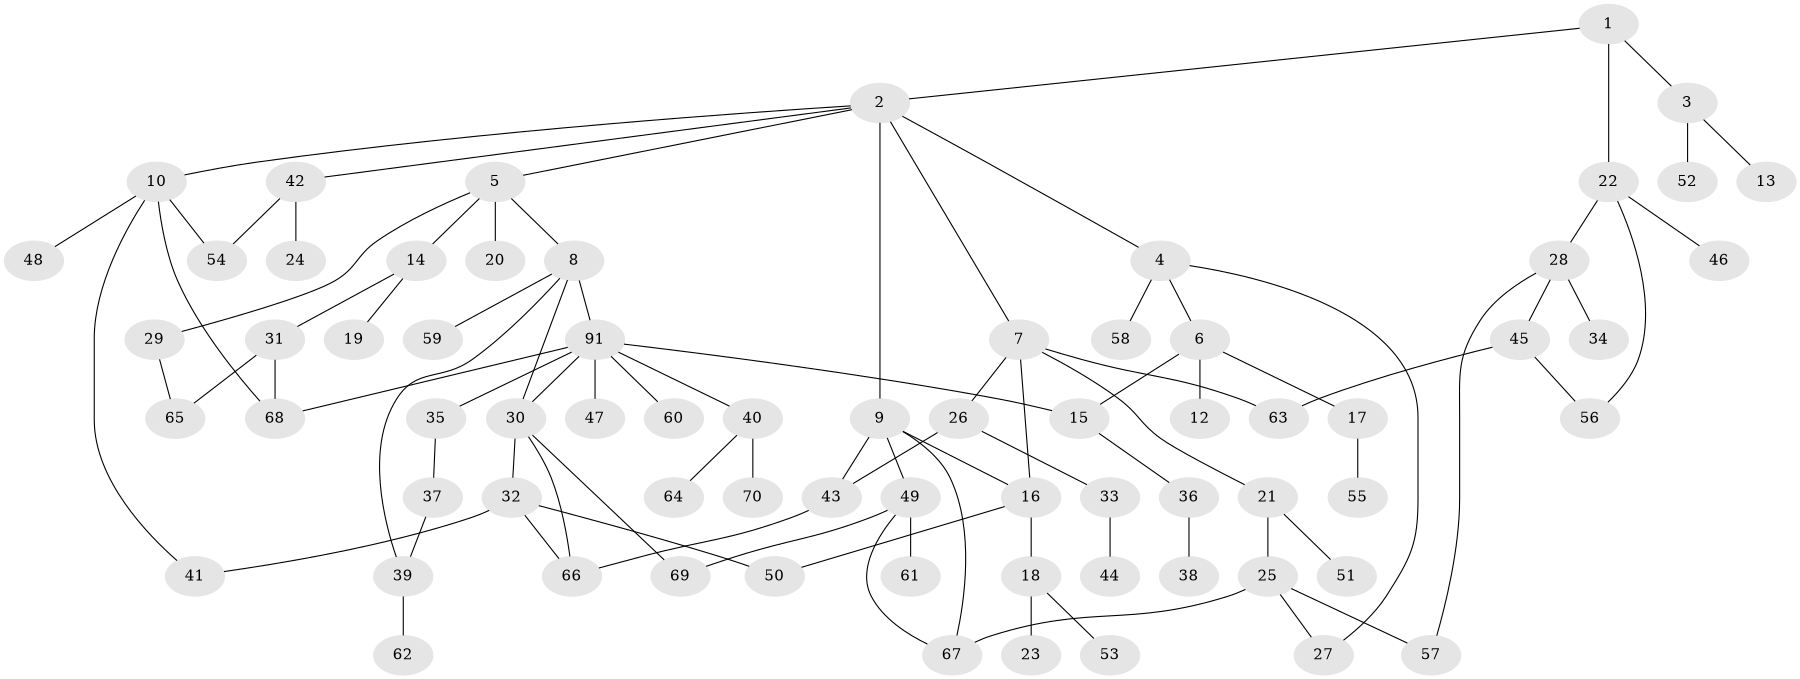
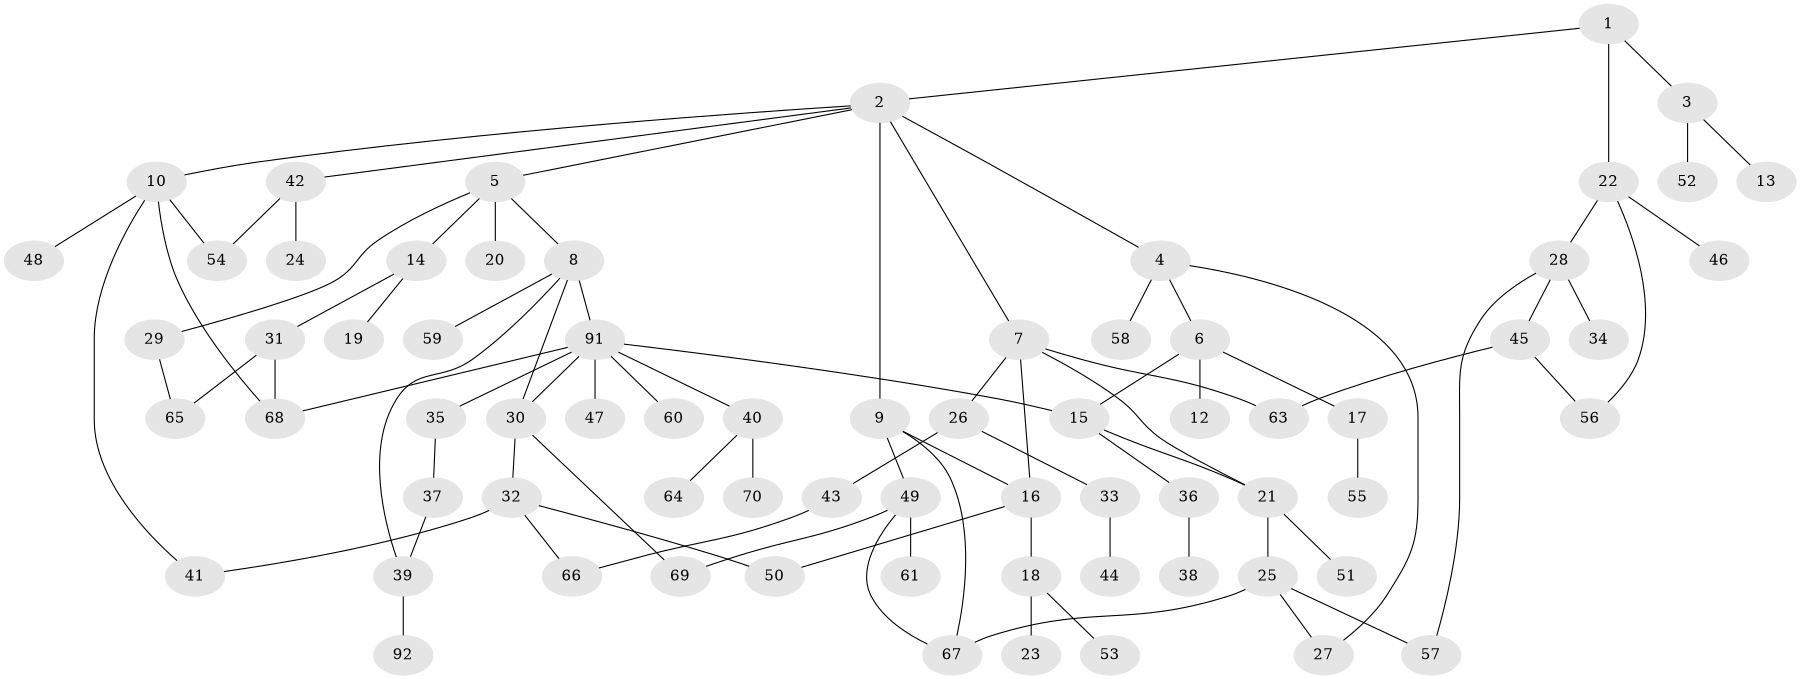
edge "15" -- "21": added
edge "9" -- "43": removed
edge "30" -- "66": removed
node "62": label "62" -> "92"
